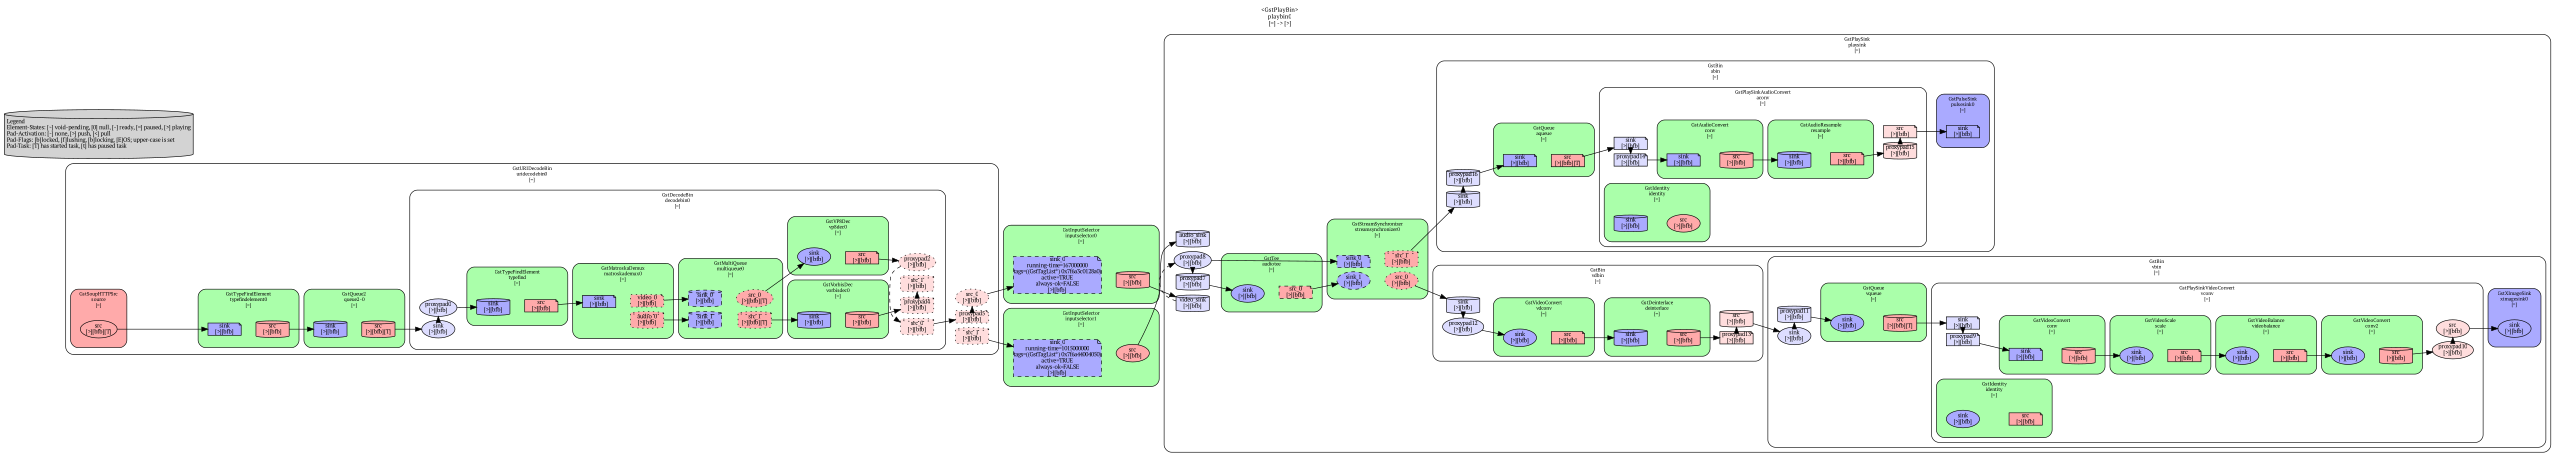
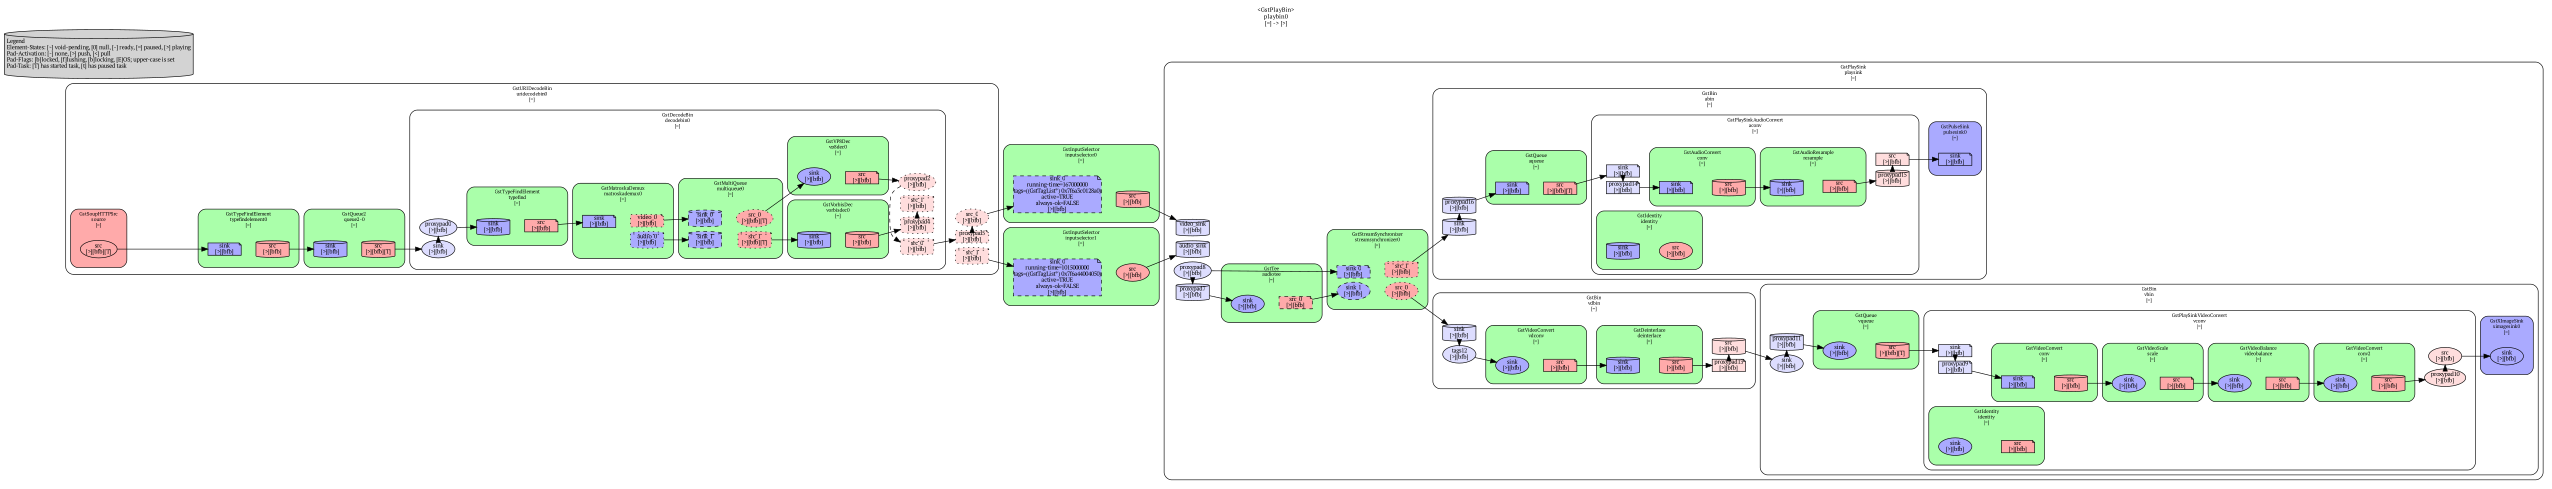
edge "video_sink [>][bfb]" -> "proxypad8 [>][bfb]": removed
node "audio_0 [>][bfb]": fillcolor #ffaaaa -> #aaaaff
node "proxypad12 [>][bfb]": label "proxypad12 [>][bfb]" -> "tags12 [>][bfb]"
